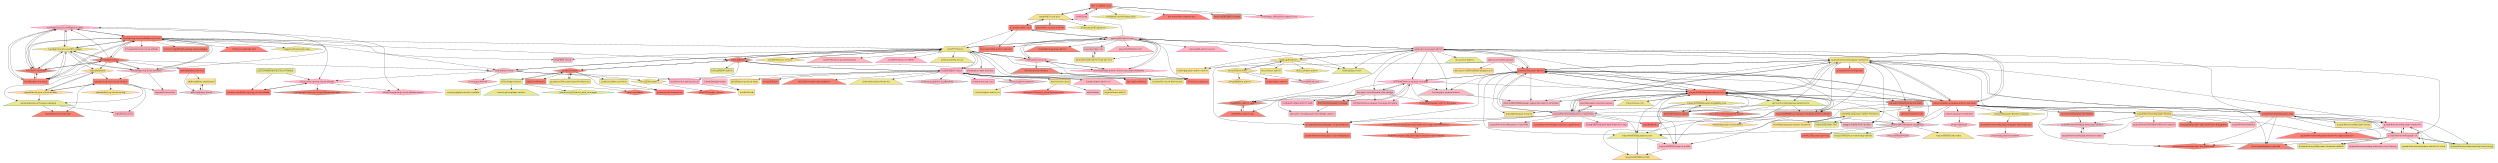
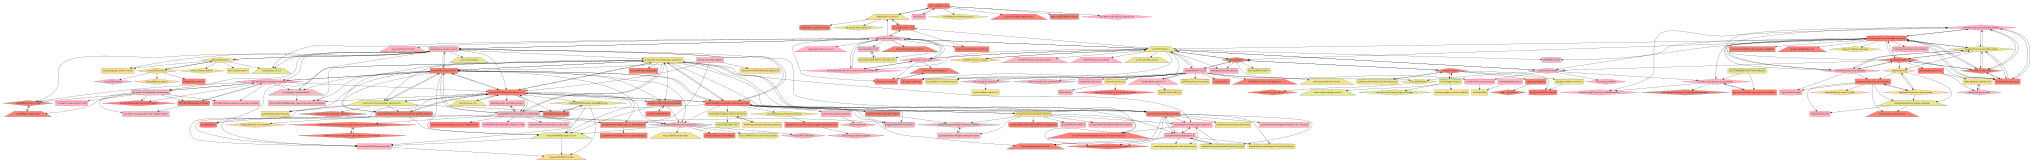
node "pratik227/quasar-gaming": label "pratik227/quasar-gaming" -> "pratik227/quasar-archetype"
edge "quasarframework/quasar-cli" -> "quasarframework/app-extension-icon-factory": now "quasarframework/quasar-play" -> "quasarframework/app-extension-icon-factory"
